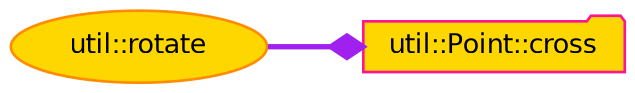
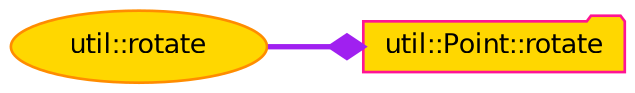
node "util::Point::cross": label "util::Point::cross" -> "util::Point::rotate"
